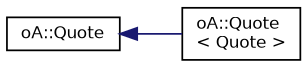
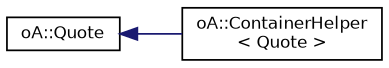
node "oA::Quote < Quote >": label "oA::Quote < Quote >" -> "oA::ContainerHelper < Quote >"
